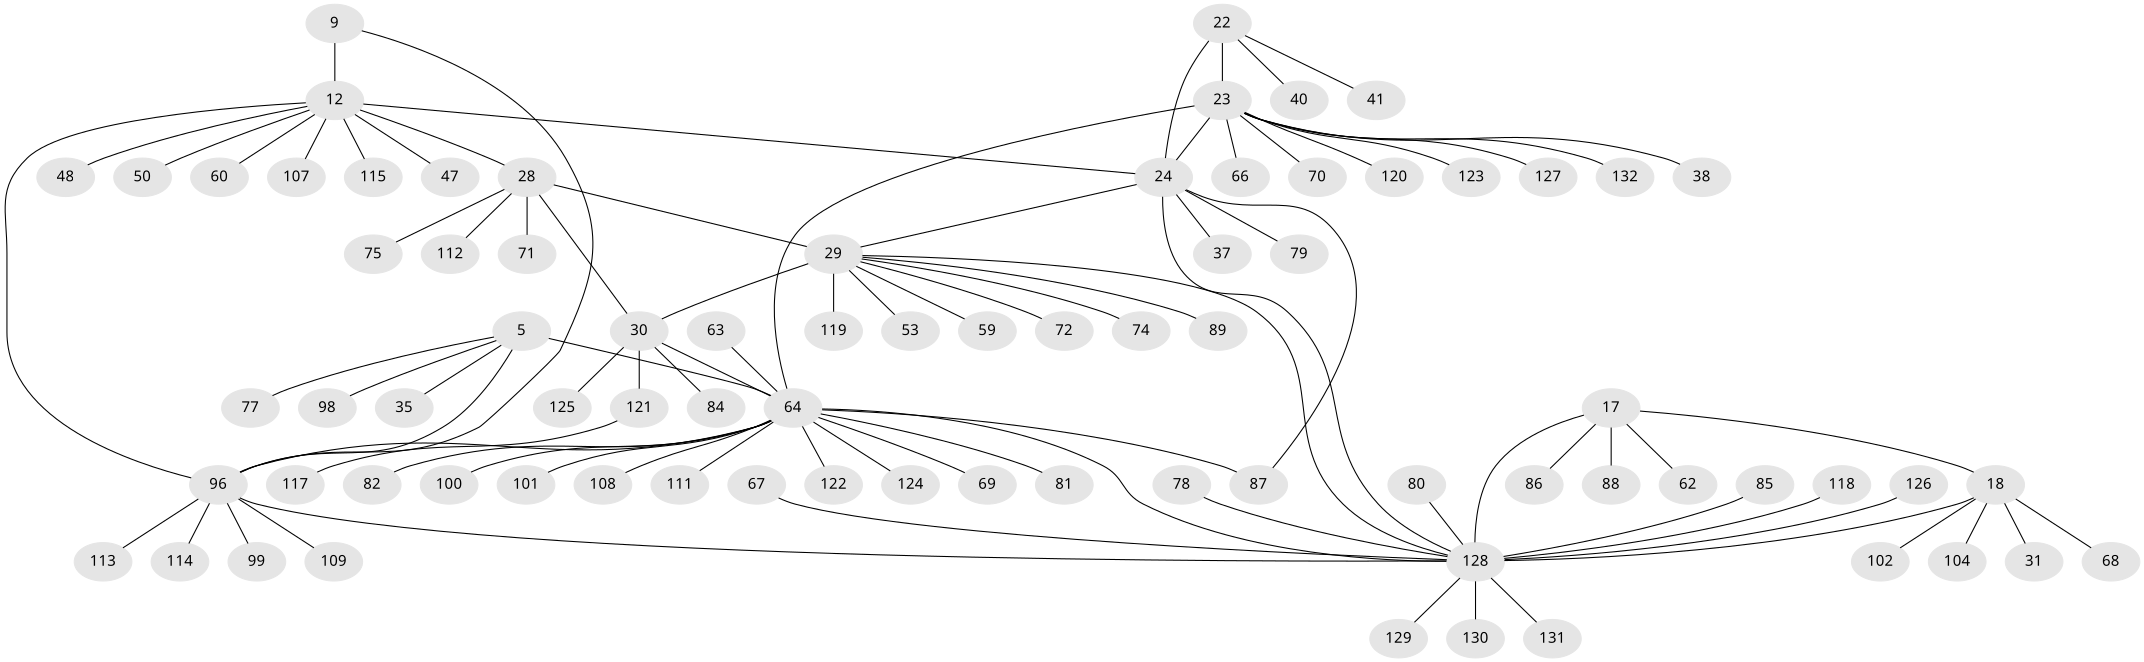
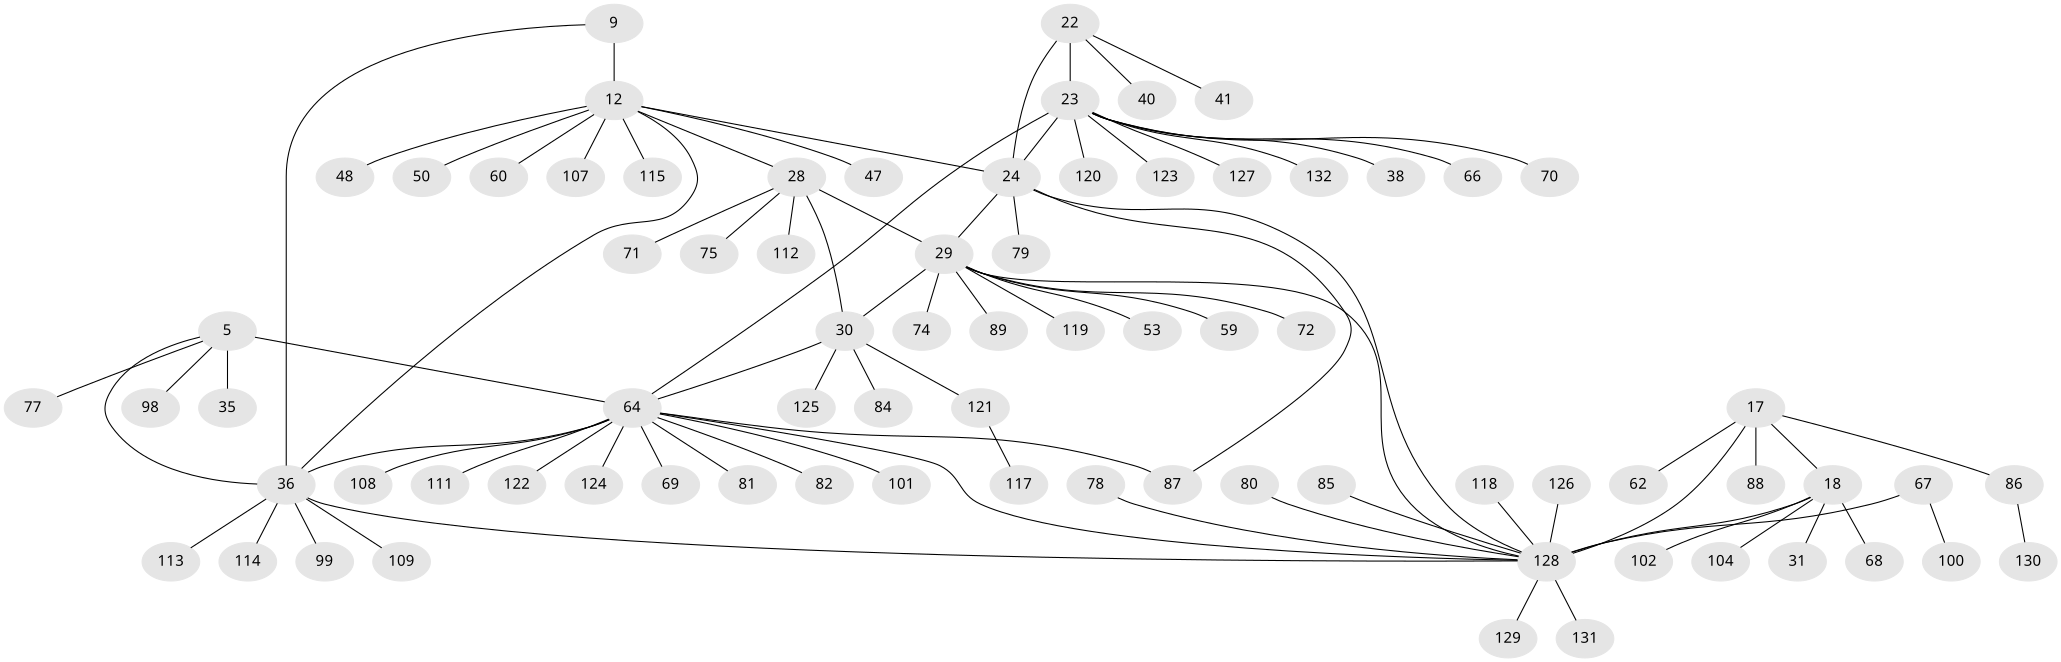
node "37": removed
node "63": removed
edge "64" -- "100": now "67" -- "100"
node "96": label "96" -> "36"
edge "128" -- "130": now "86" -- "130"
